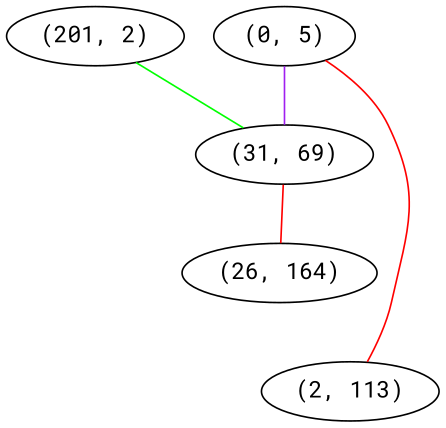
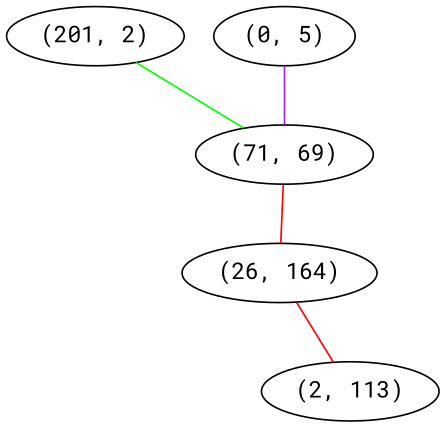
node "(31, 69)": label "(31, 69)" -> "(71, 69)"
edge "(0, 5)" -- "(2, 113)": now "(26, 164)" -- "(2, 113)"
